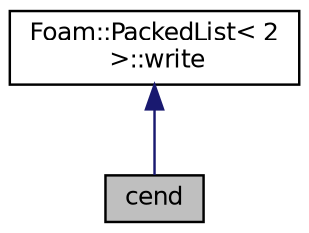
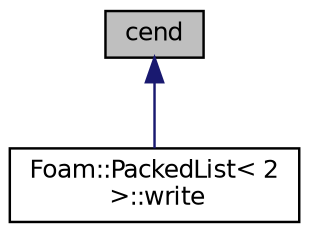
edge "cend" -> "Foam::PackedList< 2 >::write": reversed
